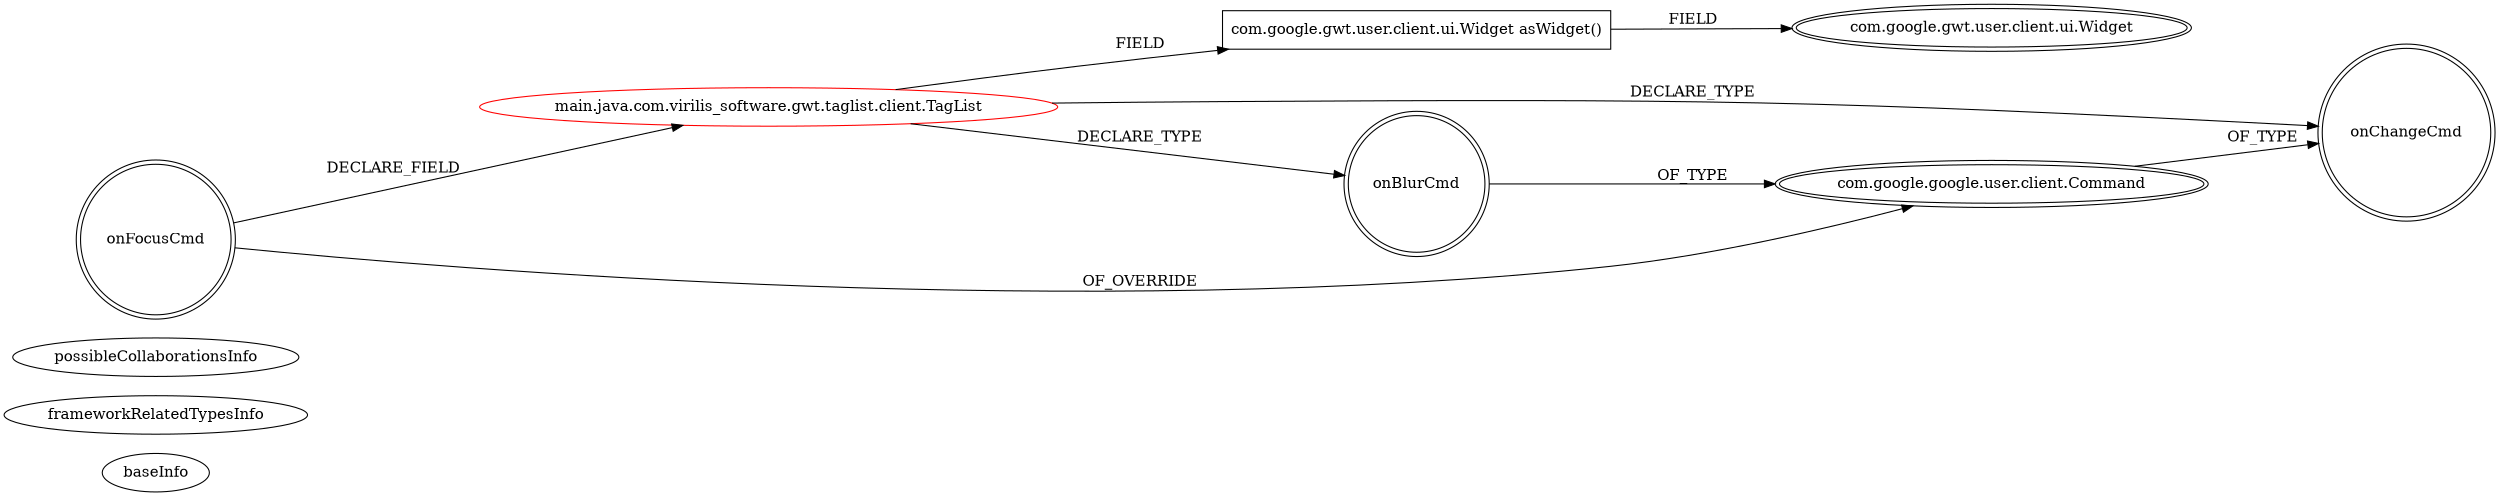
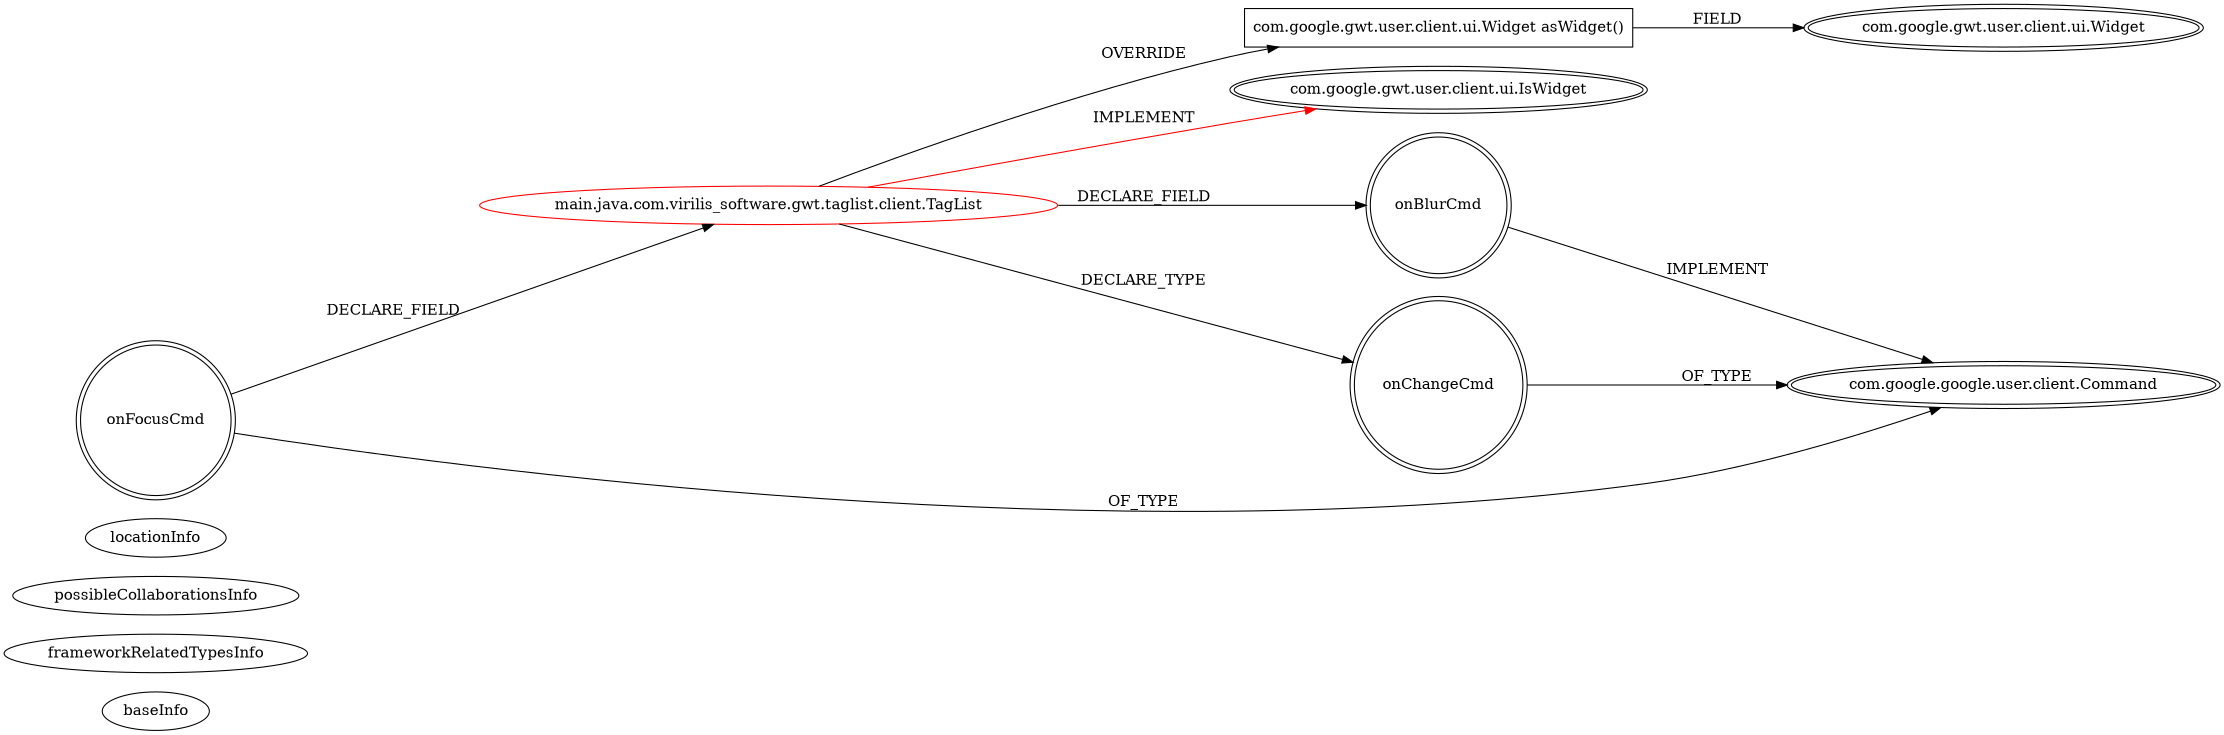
edge "main.java.com.virilis_software.gwt.taglist.client.TagList" -> "com.google.gwt.user.client.ui.Widget asWidget()": label "FIELD" -> "OVERRIDE"
node "com.google.gwt.user.client.ui.IsWidget": added
edge "main.java.com.virilis_software.gwt.taglist.client.TagList" -> "onBlurCmd": label "DECLARE_TYPE" -> "DECLARE_FIELD"
edge "com.google.google.user.client.Command" -> "onChangeCmd": reversed
edge "onBlurCmd" -> "com.google.google.user.client.Command": label "OF_TYPE" -> "IMPLEMENT"
edge "onFocusCmd" -> "com.google.google.user.client.Command": label "OF_OVERRIDE" -> "OF_TYPE"
node "locationInfo": added
